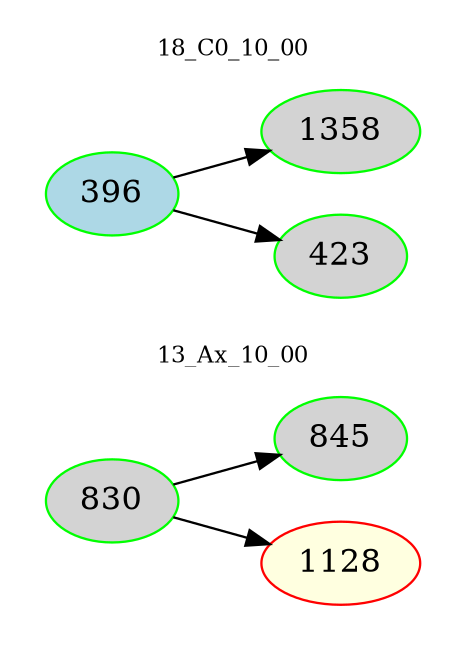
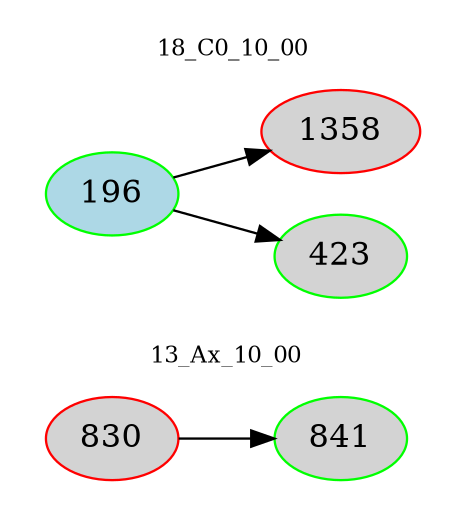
node "1358": color green -> red
node "396": label "396" -> "196"
node "845": label "845" -> "841"
node "830": color green -> red
node "1128": removed
